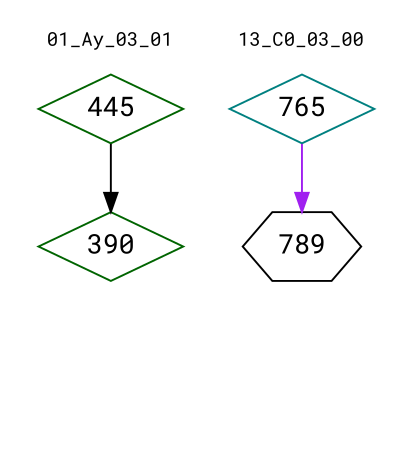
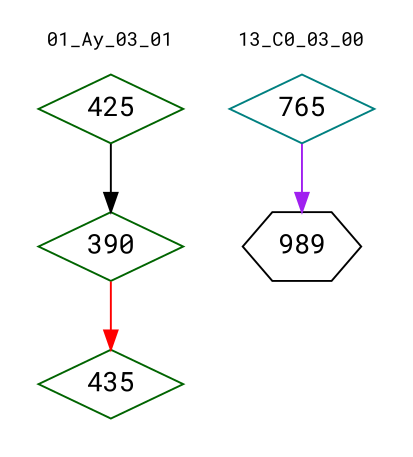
node "445": label "445" -> "425"
node "789": label "789" -> "989"
node "435": added
